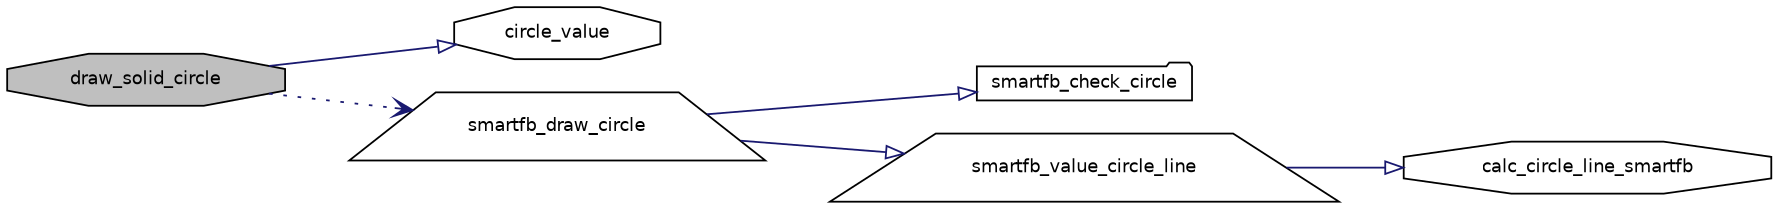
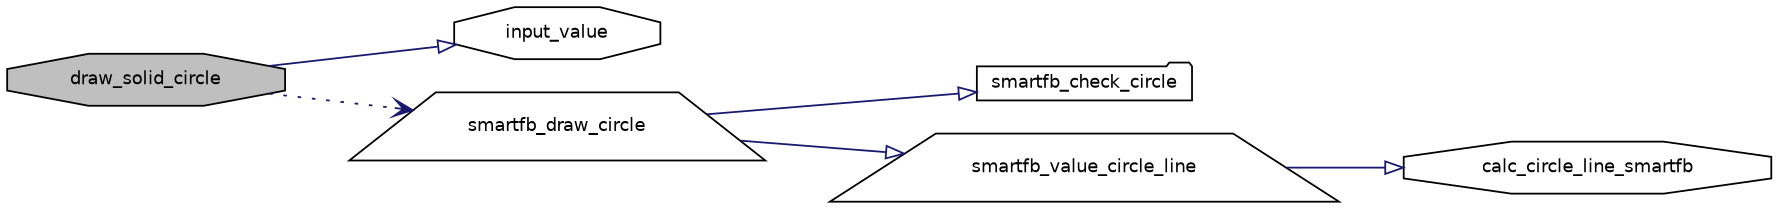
node "circle_value": label "circle_value" -> "input_value"
